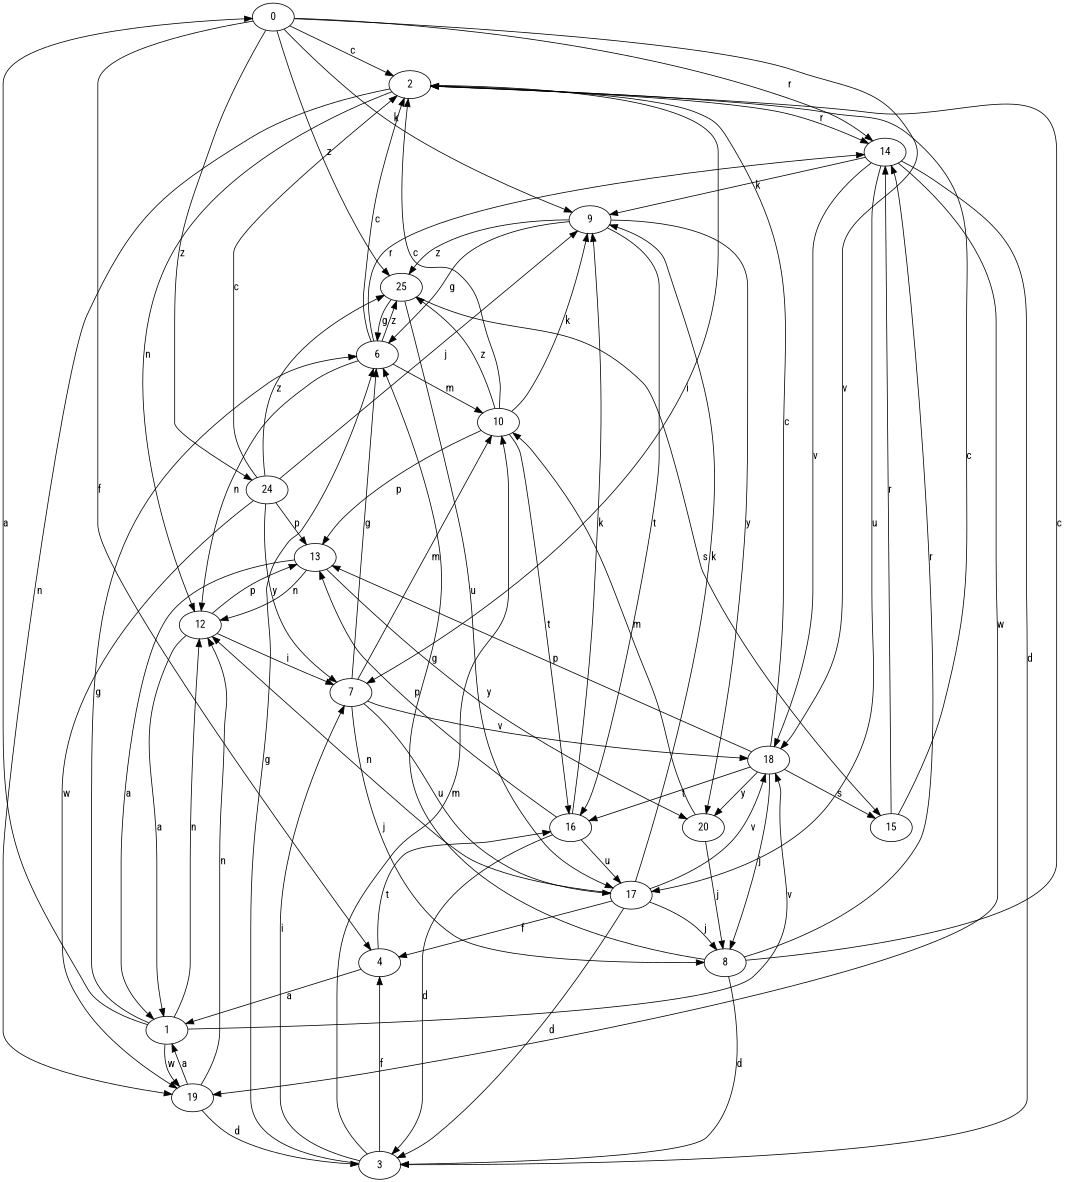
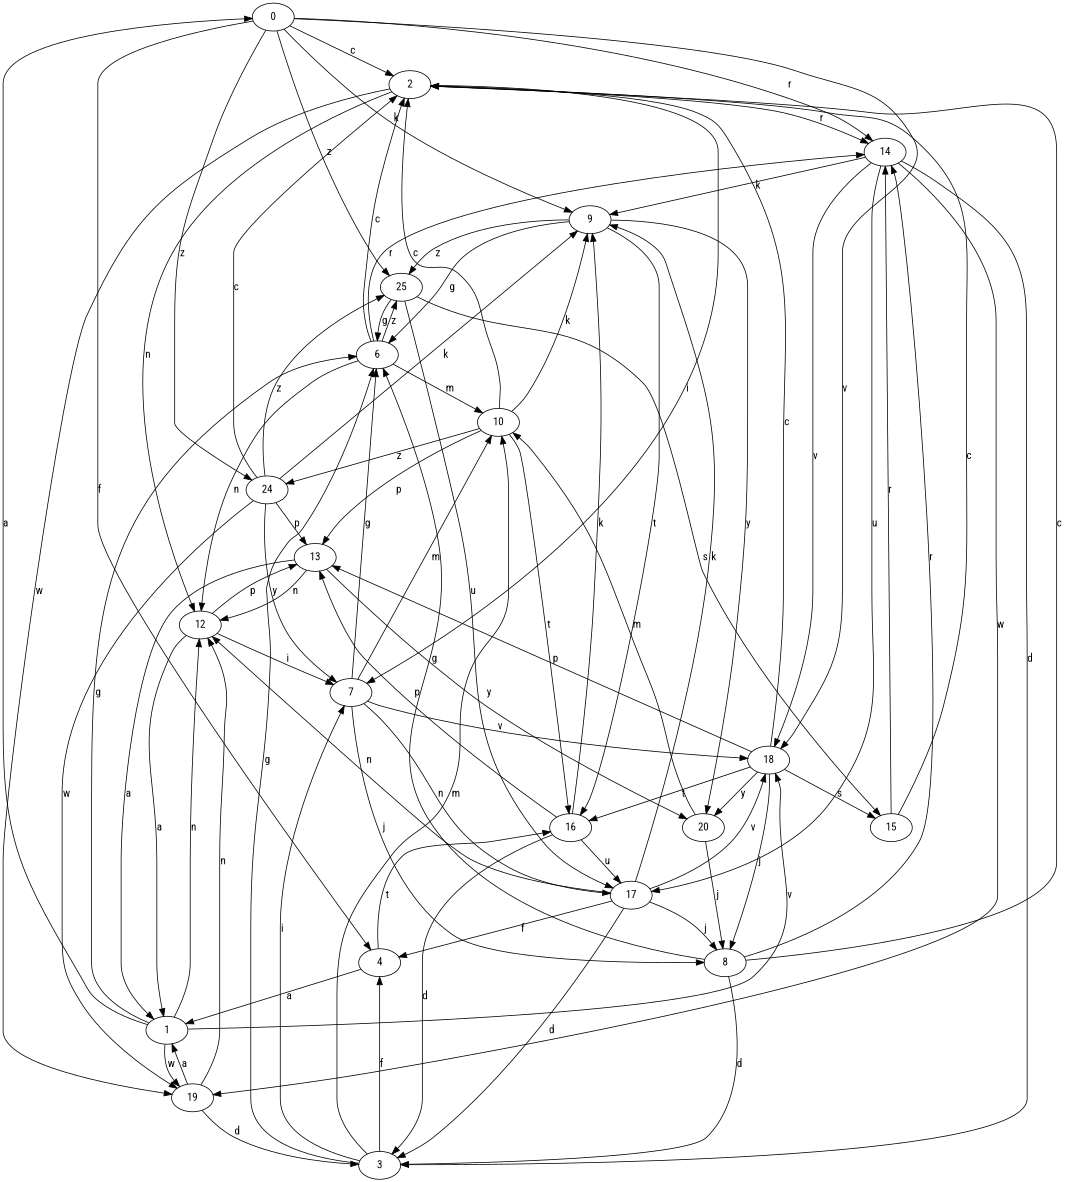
edge "10" -> "25": now "10" -> "24"
edge "24" -> "9": label "j" -> "k"
edge "2" -> "19": label "n" -> "w"
edge "7" -> "17": label "u" -> "n"
